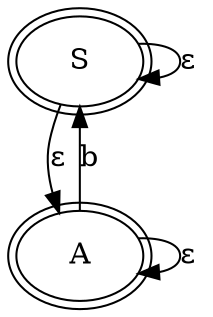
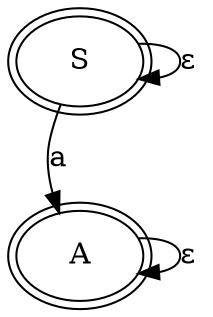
edge "S" -> "A": label "ε" -> "a"
edge "A" -> "S": removed, label "b"
